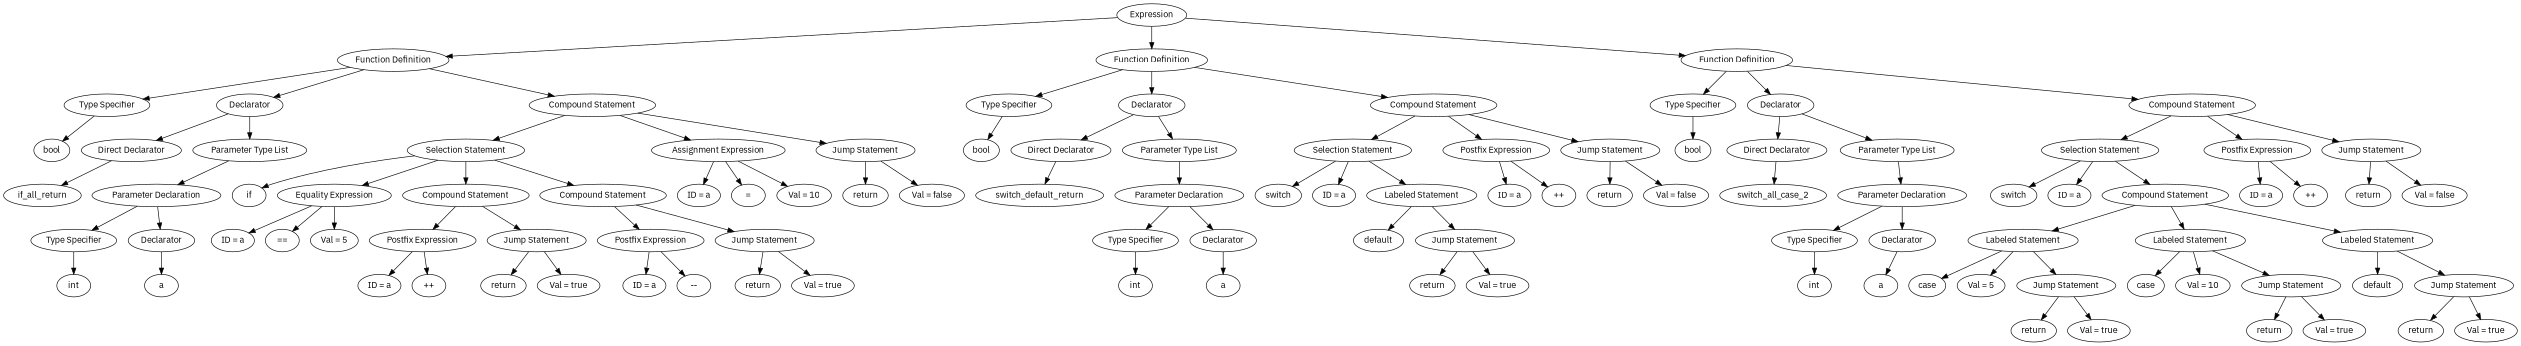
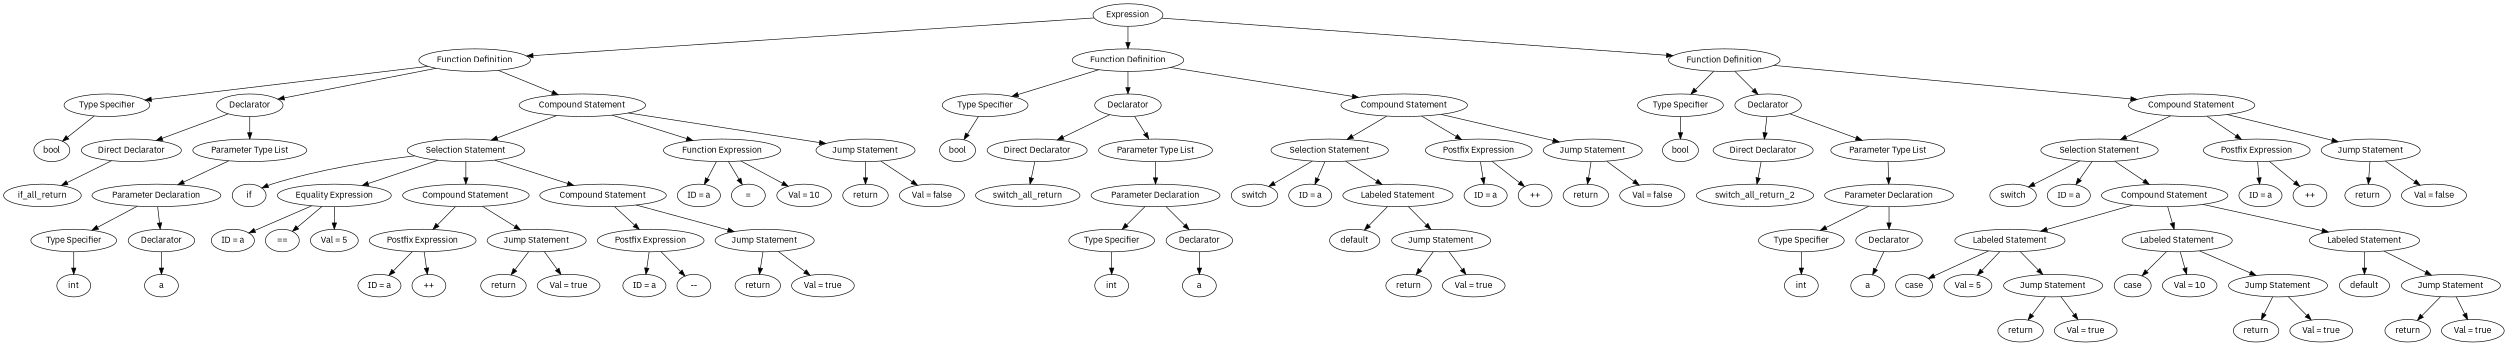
node "Assignment Expression": label "Assignment Expression" -> "Function Expression"
node "switch_default_return": label "switch_default_return" -> "switch_all_return"
node "switch_all_case_2": label "switch_all_case_2" -> "switch_all_return_2"
